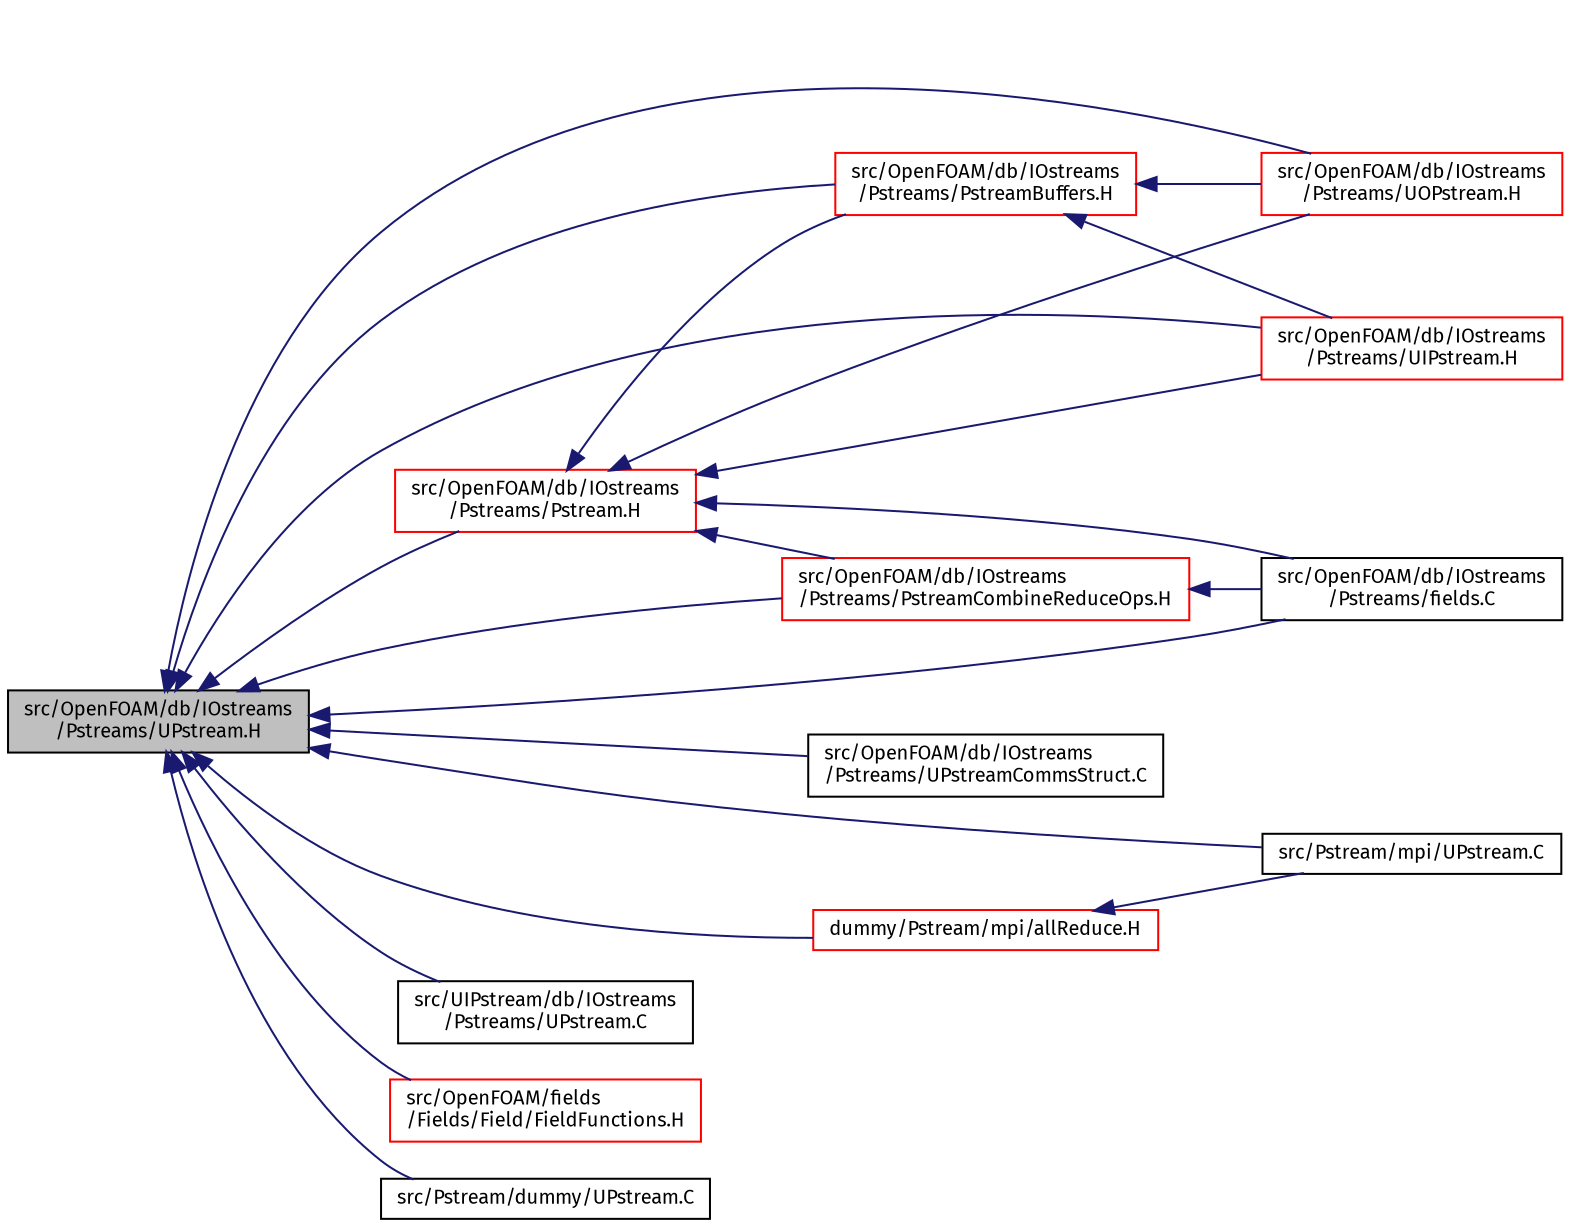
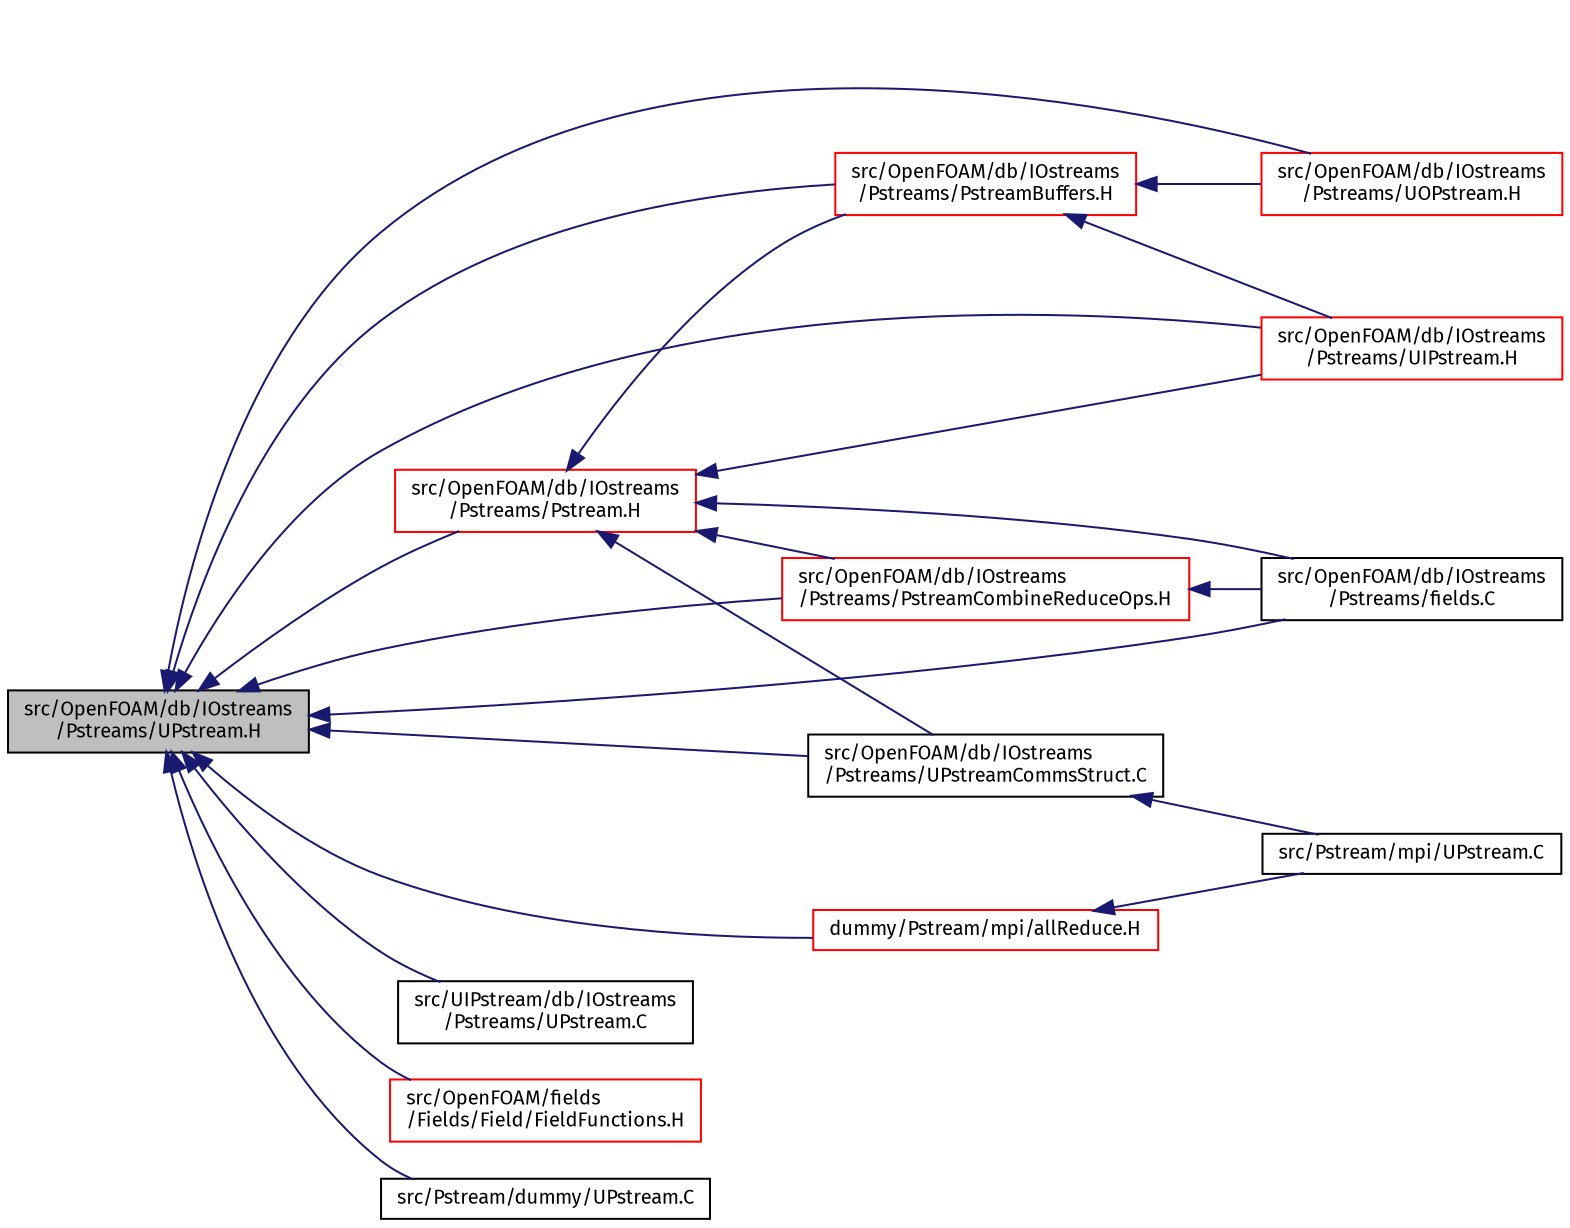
edge "src/OpenFOAM/db/IOstreams /Pstreams/UOPstream.H" -> "src/OpenFOAM/db/IOstreams /Pstreams/Pstream.H": now "src/OpenFOAM/db/IOstreams /Pstreams/UPstreamCommsStruct.C" -> "src/OpenFOAM/db/IOstreams /Pstreams/Pstream.H"
edge "src/Pstream/mpi/UPstream.C" -> "src/OpenFOAM/db/IOstreams /Pstreams/UPstream.H": now "src/Pstream/mpi/UPstream.C" -> "src/OpenFOAM/db/IOstreams /Pstreams/UPstreamCommsStruct.C"
